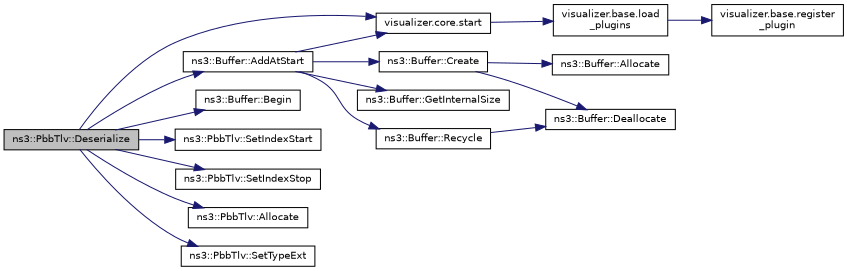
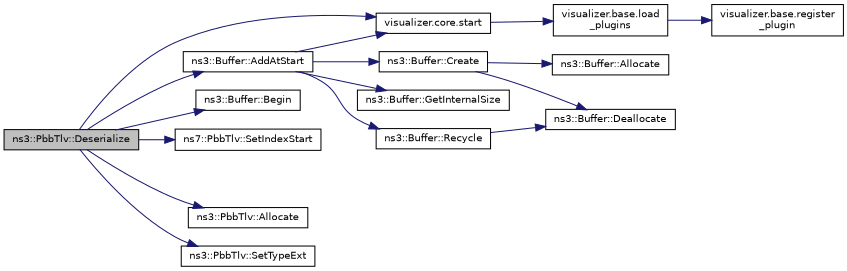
node "ns3::PbbTlv::SetIndexStart": label "ns3::PbbTlv::SetIndexStart" -> "ns7::PbbTlv::SetIndexStart"
node "ns3::PbbTlv::SetIndexStop": removed
